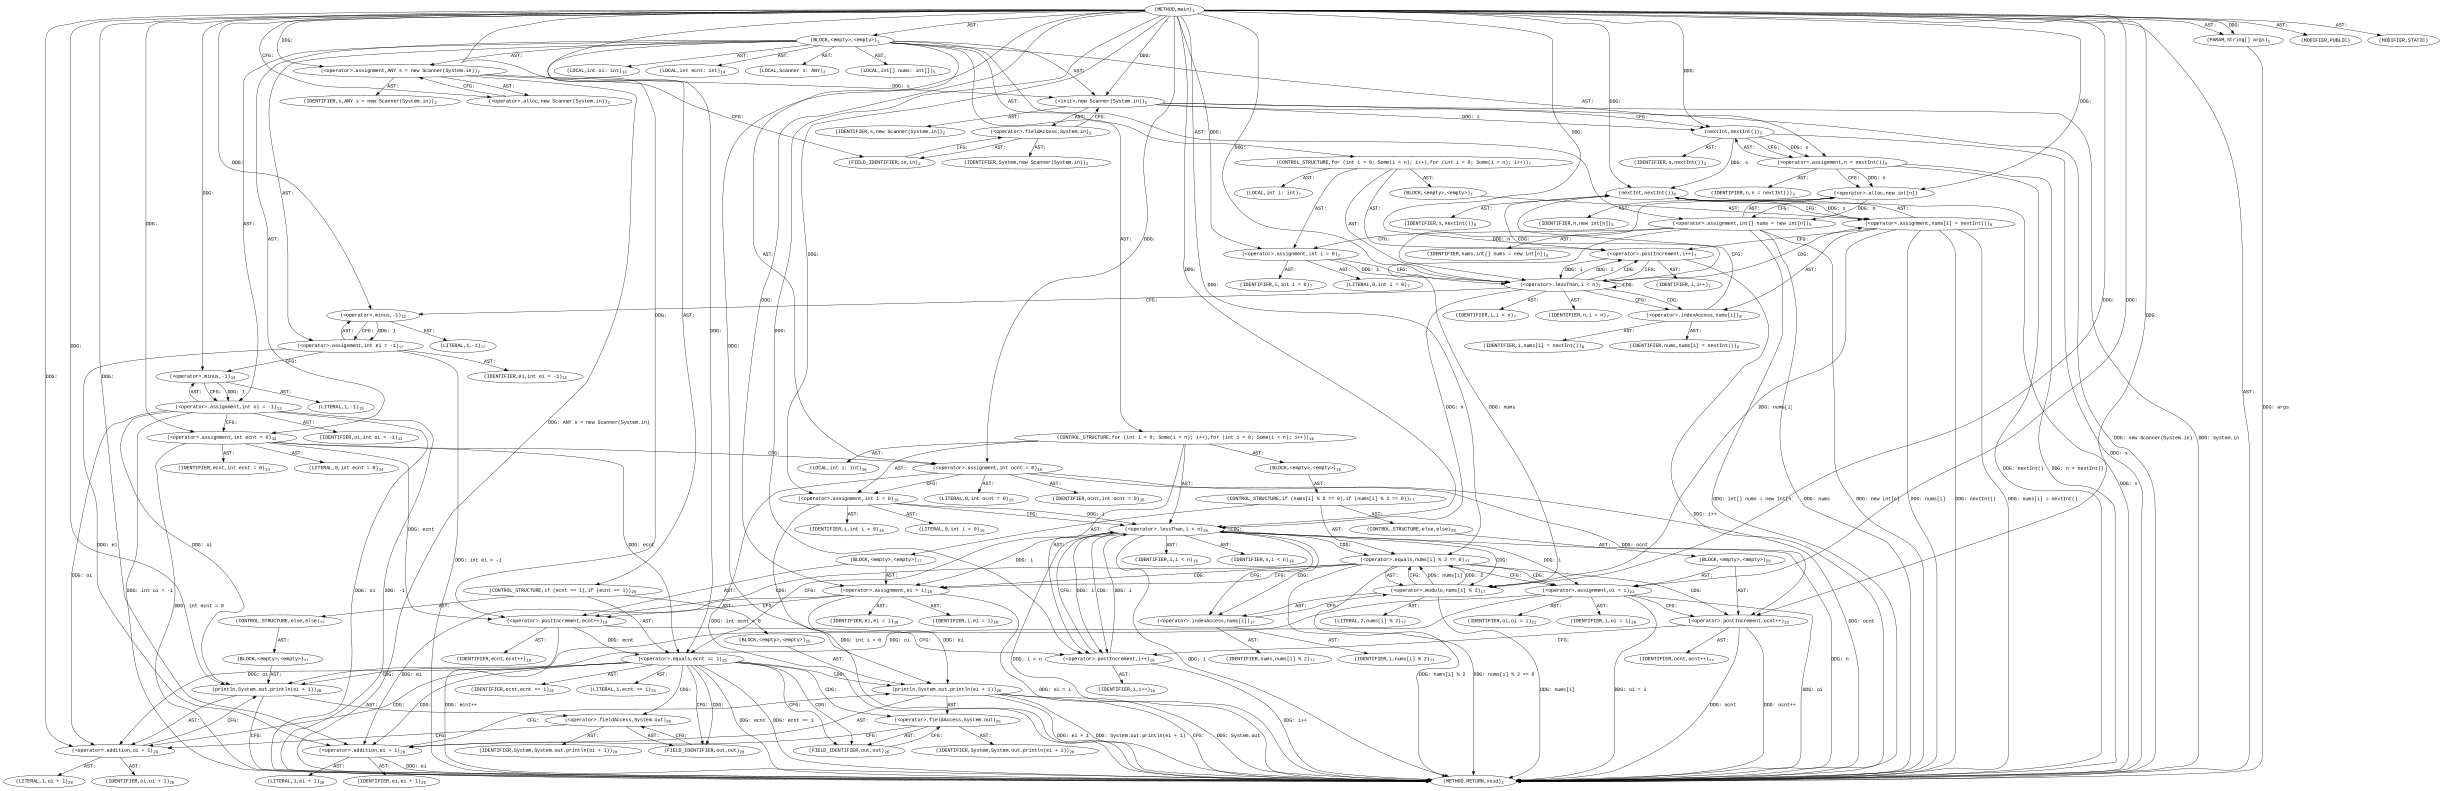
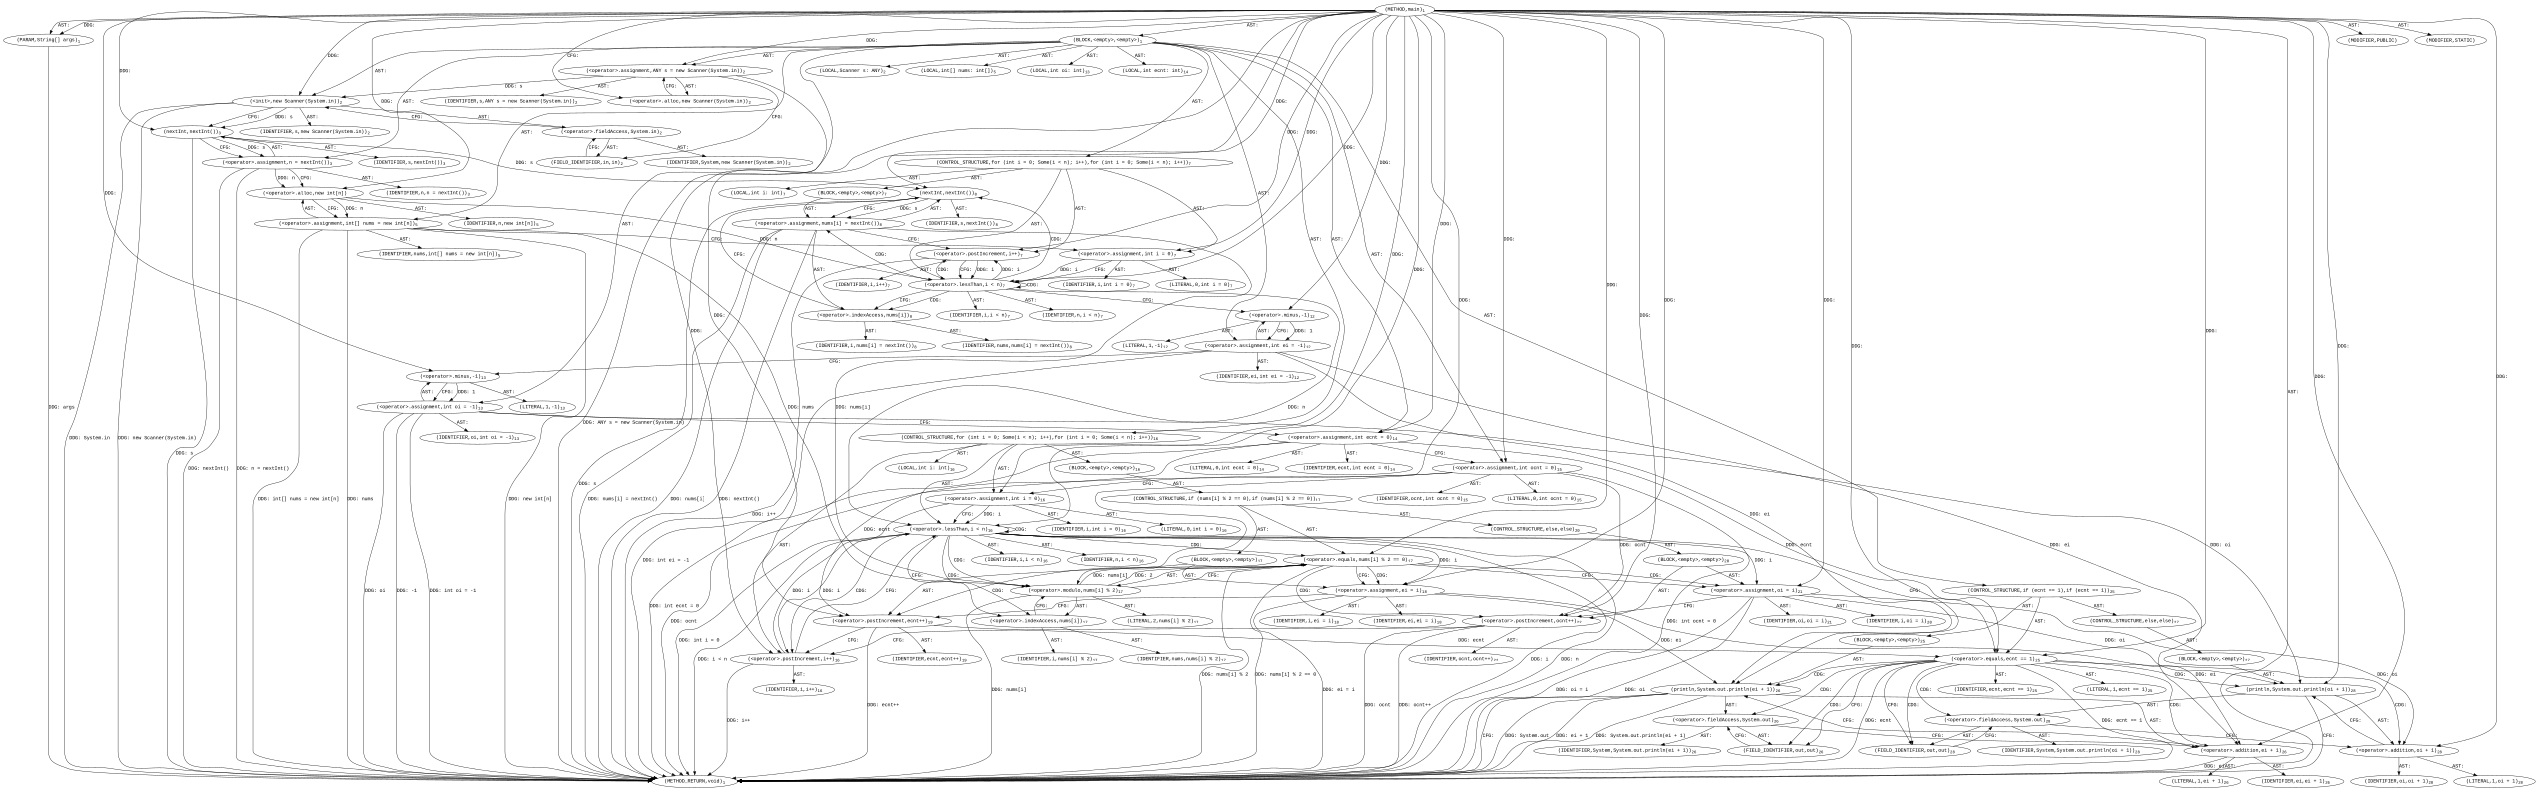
edge "(<operator>.assignment,int ei = -1)" -> "(println,System.out.println(ei + 1))": added, label "DDG: ei"
edge "(<operator>.assignment,int oi = -1)" -> "(<operator>.addition,oi + 1)": removed, label "DDG: oi"
